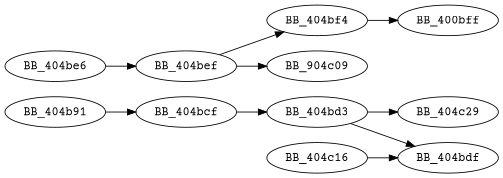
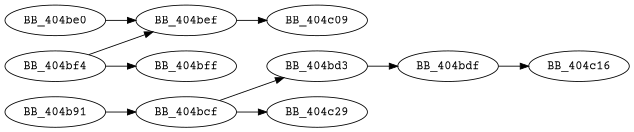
node "BB_400bff": label "BB_400bff" -> "BB_404bff"
edge "BB_404bef" -> "BB_404bf4": reversed
node "BB_404be6": label "BB_404be6" -> "BB_404be0"
node "BB_904c09": label "BB_904c09" -> "BB_404c09"
edge "BB_404bd3" -> "BB_404c29": now "BB_404bcf" -> "BB_404c29"
edge "BB_404c16" -> "BB_404bdf": reversed
